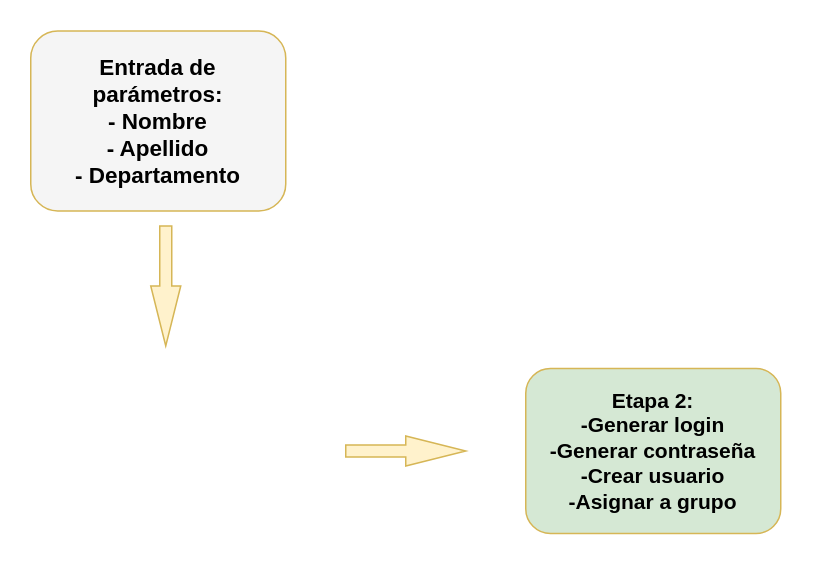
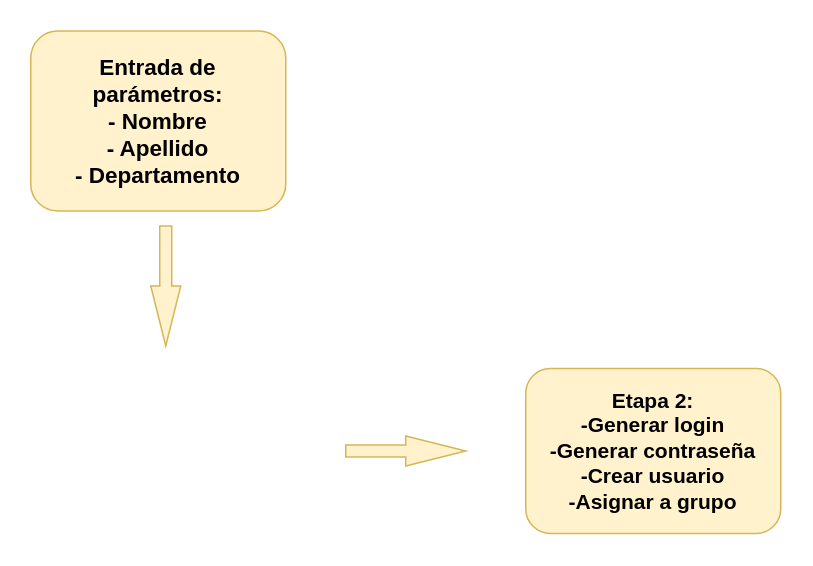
node "Entrada de parámetros: - Nombre - Apellido - Departamento": fillcolor #f5f5f5 -> #fff2cc
node "Etapa 2: -Generar login -Generar contraseña -Crear usuario -Asignar a grupo": fillcolor #d5e8d4 -> #fff2cc
